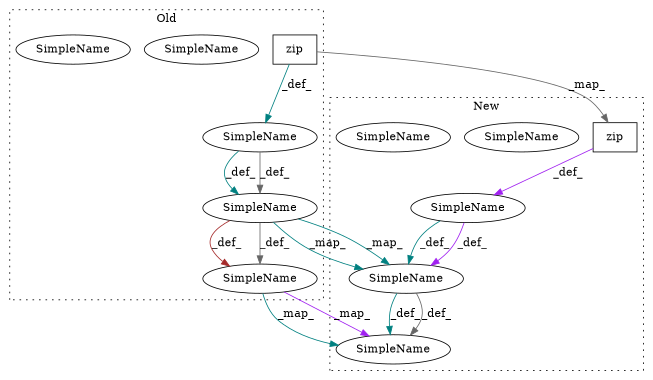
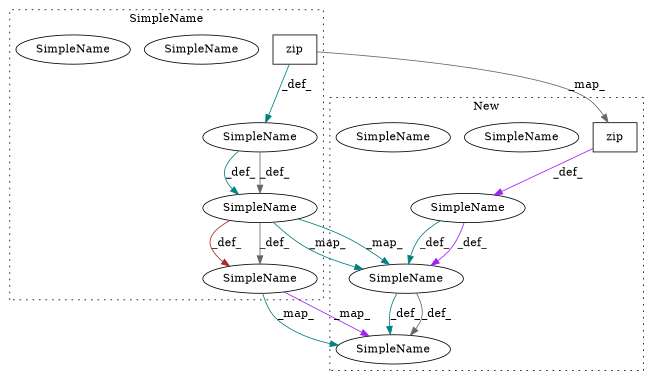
cluster "Old": label "Old" -> "SimpleName"
